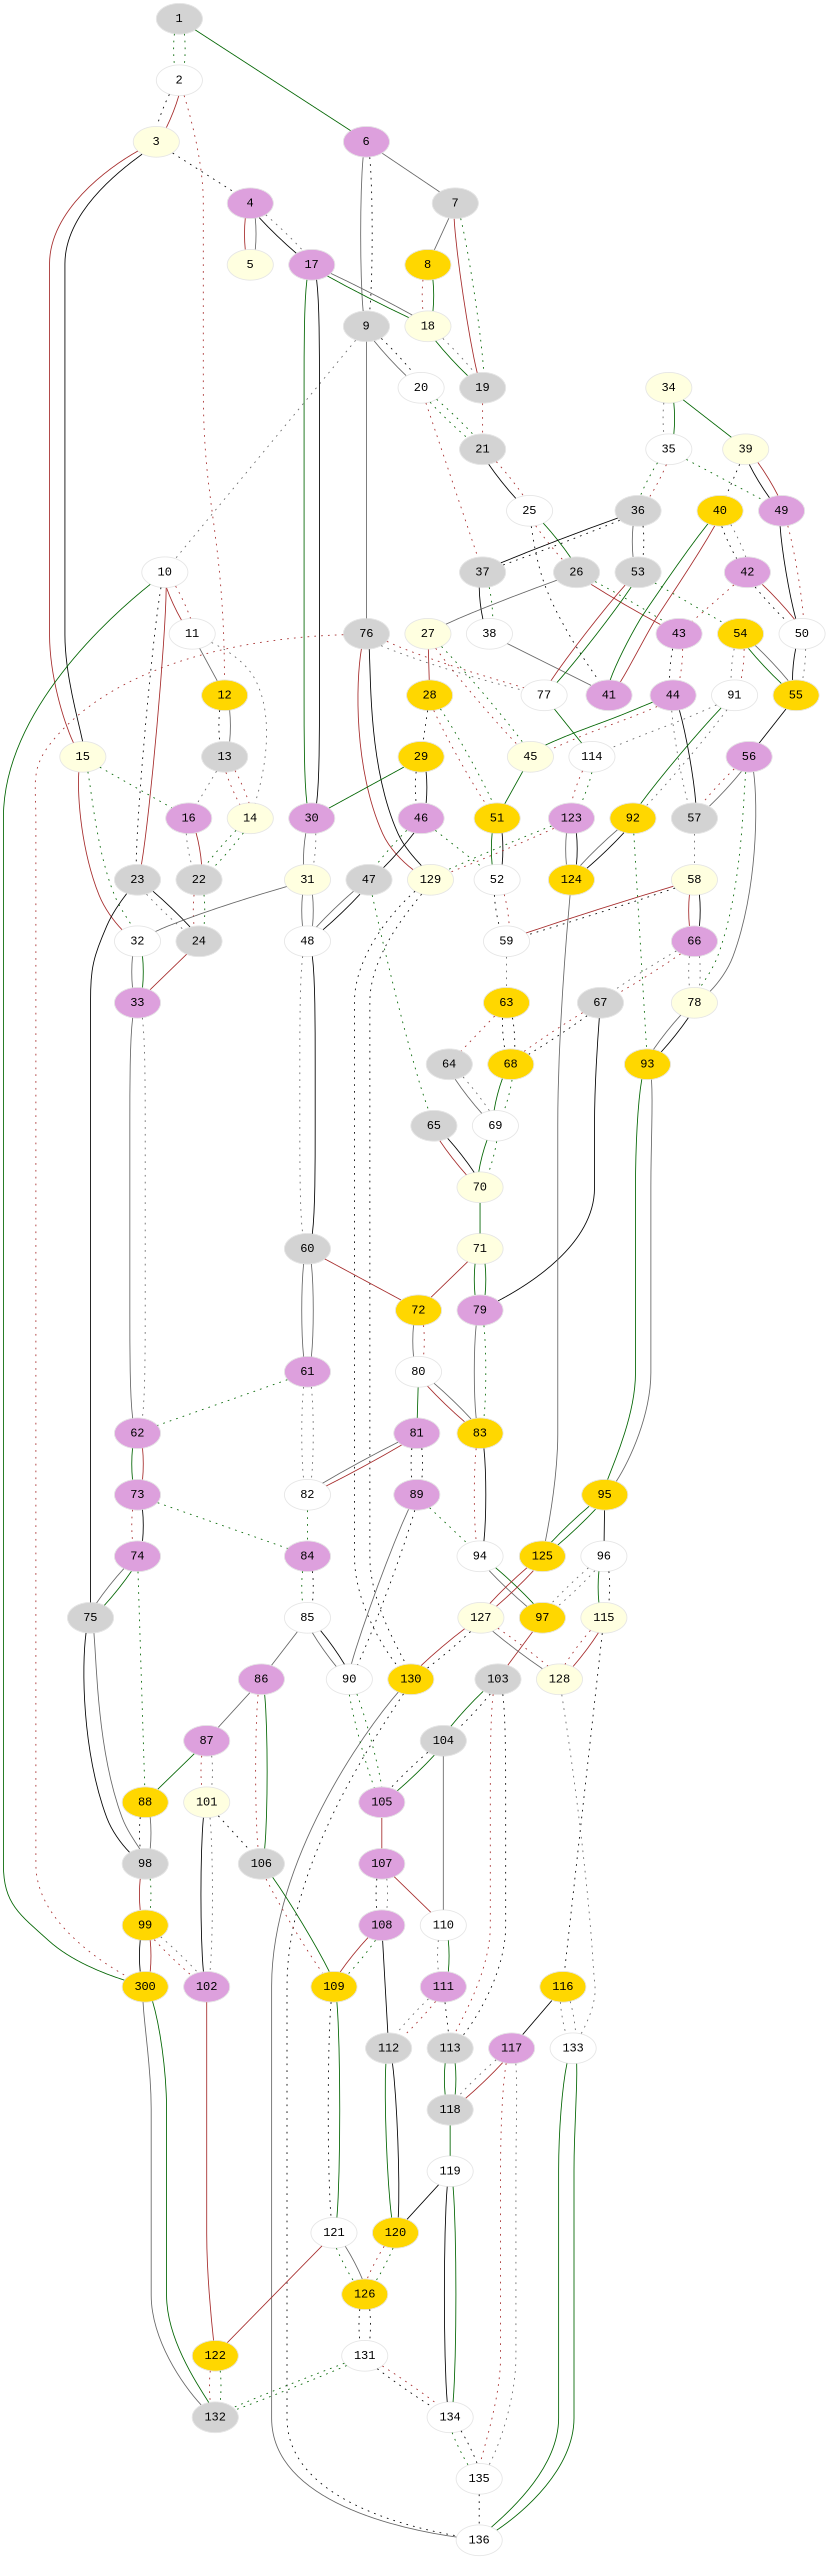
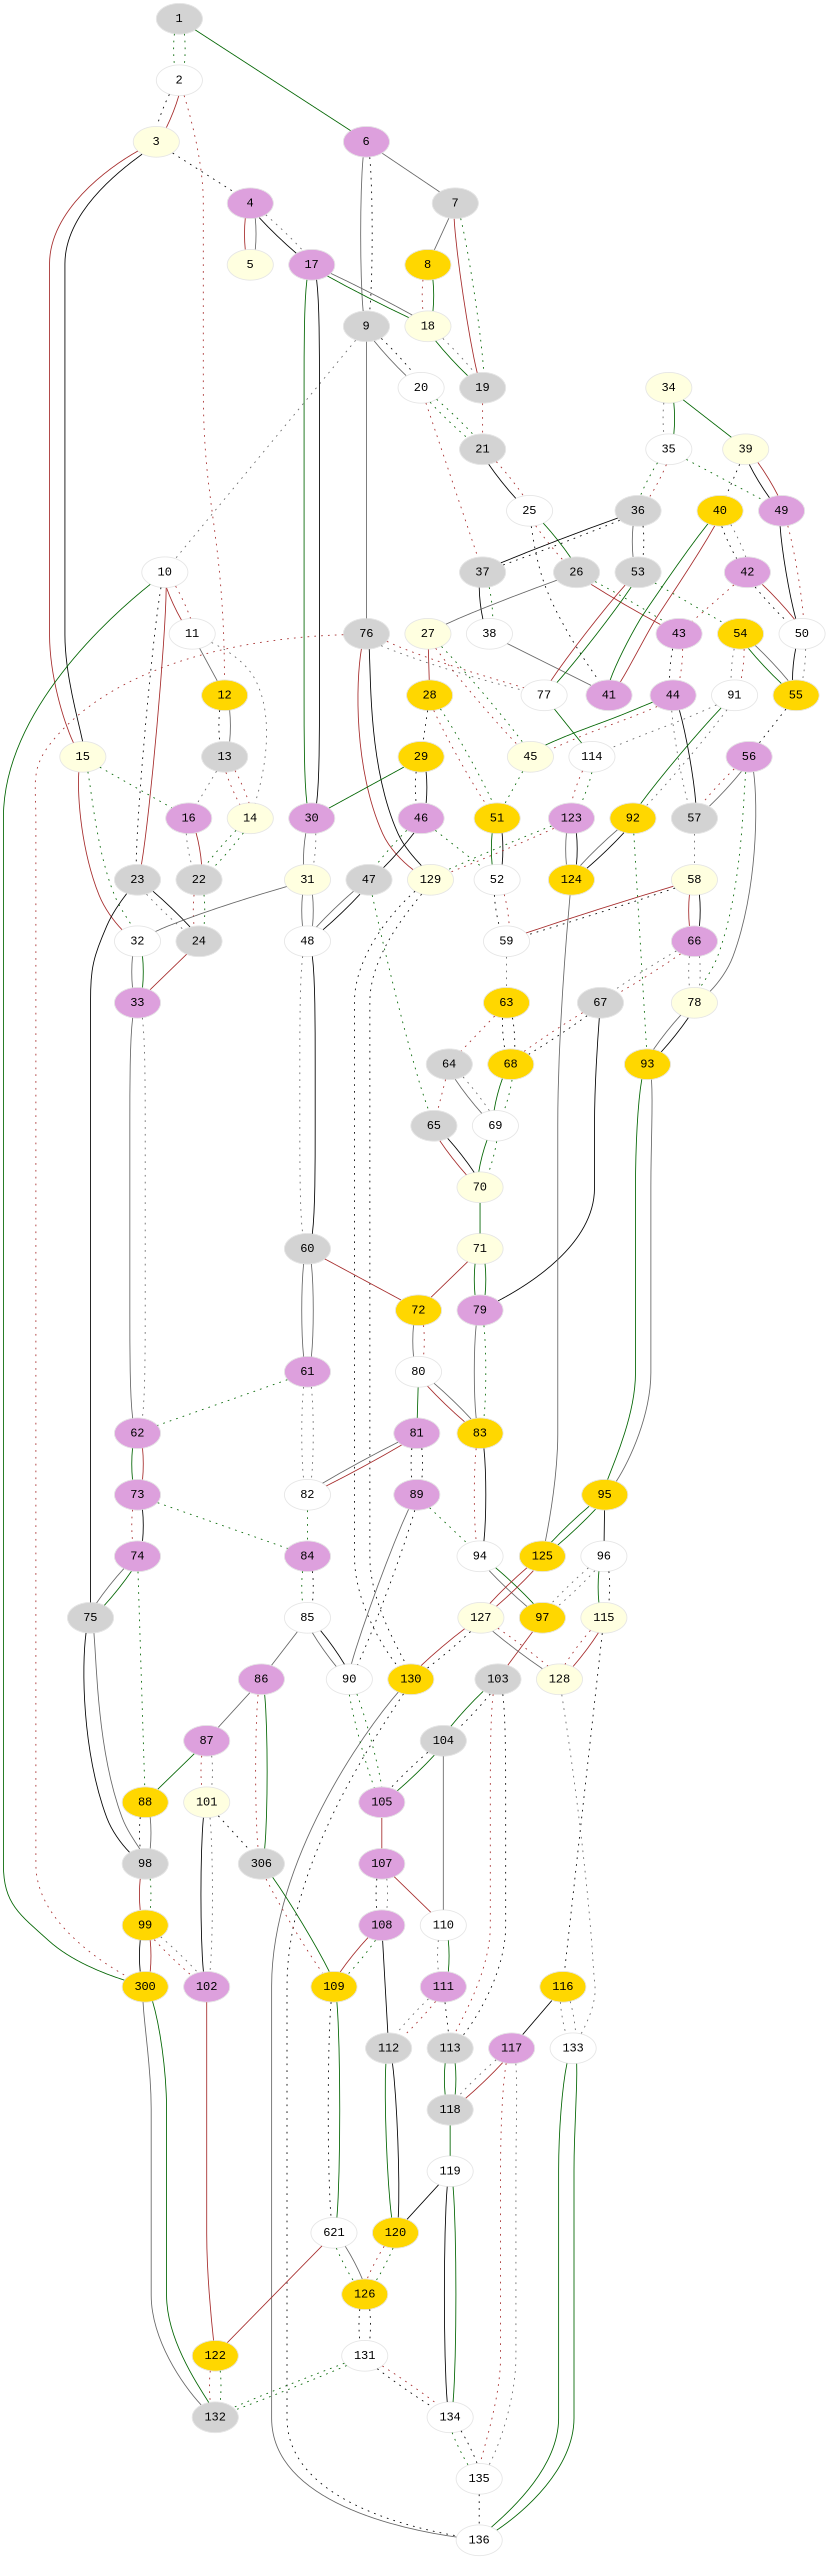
edge "55" -- "56": style solid -> dotted
edge "45" -- "51": style solid -> dotted
edge "64" -- "65": added
node "106": label "106" -> "306"
node "121": label "121" -> "621"
